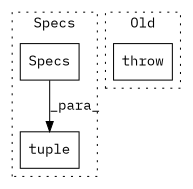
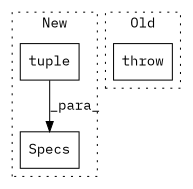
cluster "Specs": label "Specs" -> "New"
edge "Specs" -> "tuple": reversed
